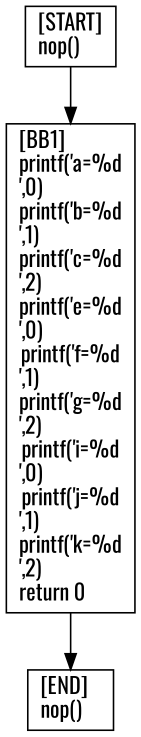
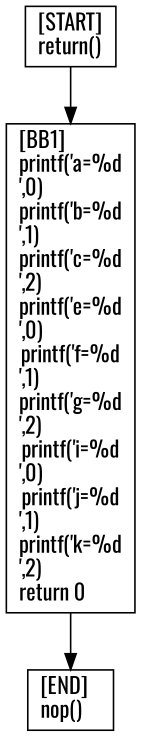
node "[START] nop()": label "[START] nop()" -> "[START] return()"
